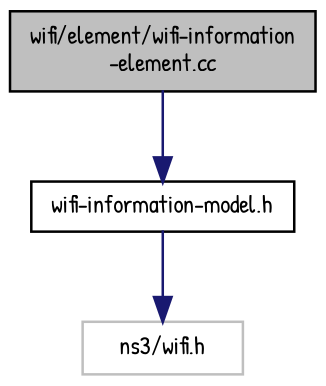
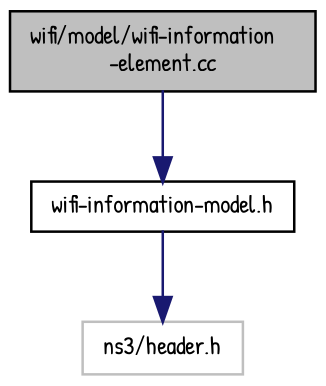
node "wifi/element/wifi-information -element.cc": label "wifi/element/wifi-information -element.cc" -> "wifi/model/wifi-information -element.cc"
node "ns3/wifi.h": label "ns3/wifi.h" -> "ns3/header.h"
